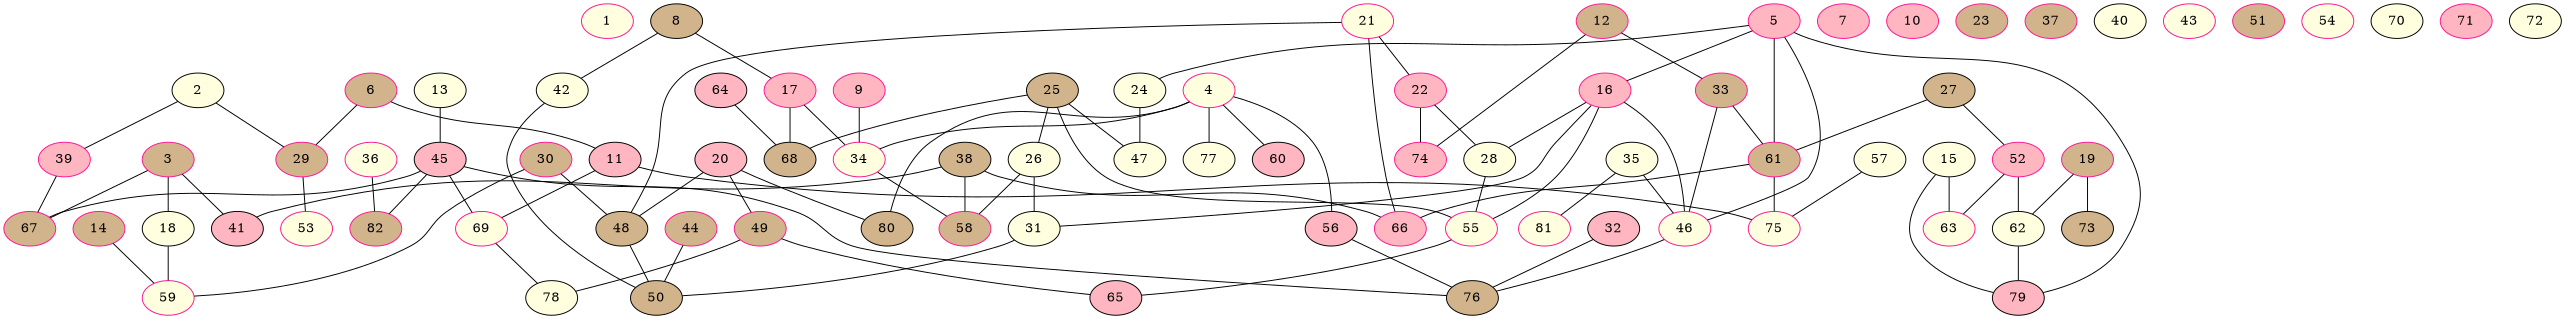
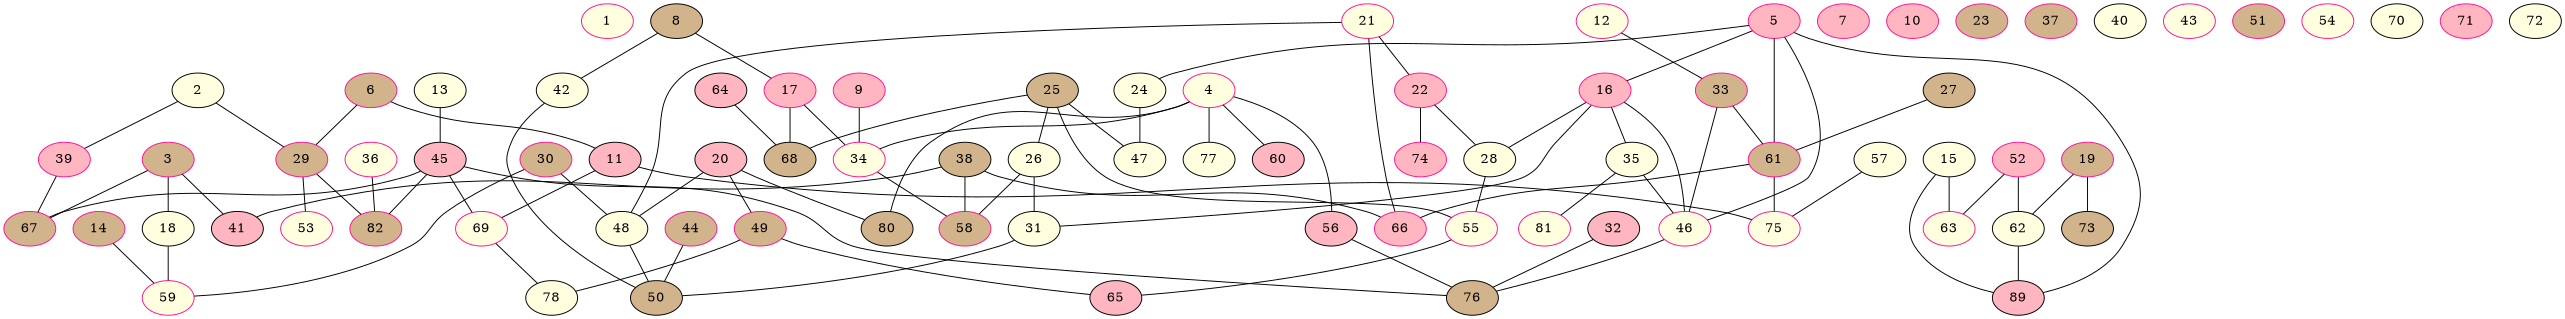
node "12": fillcolor tan -> lightyellow
edge "12" -- "74": removed
edge "27" -- "52": removed
edge "16" -- "55": now "16" -- "35"
edge "29" -- "82": added
node "48": fillcolor tan -> lightyellow
node "79": label "79" -> "89"
